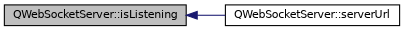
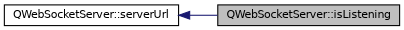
edge "QWebSocketServer::serverUrl" -> "QWebSocketServer::isListening": reversed
